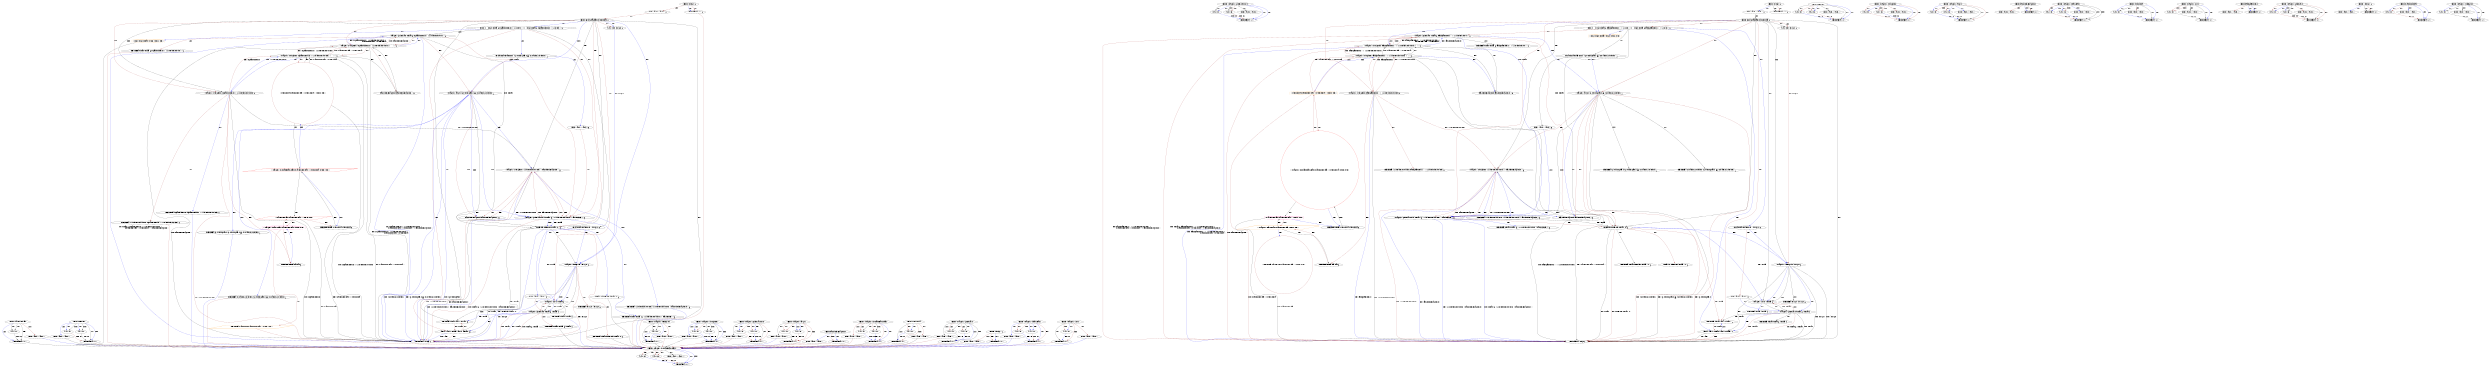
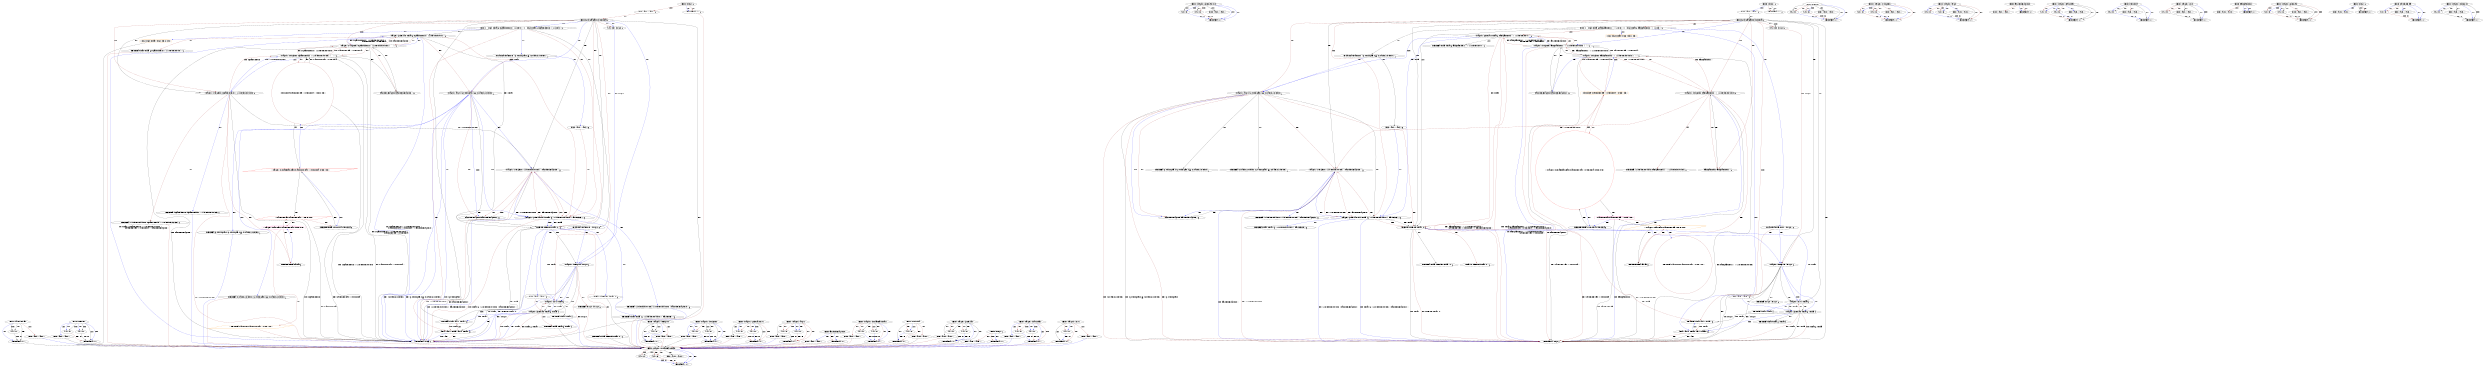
node "(GetSpaceForIcons,GetSpaceForIcons())": added
